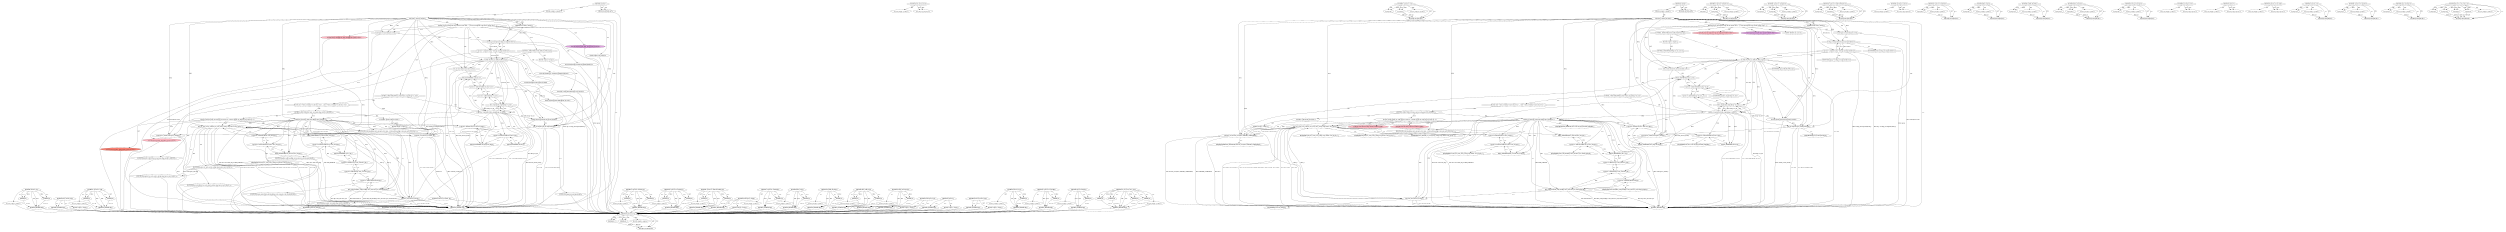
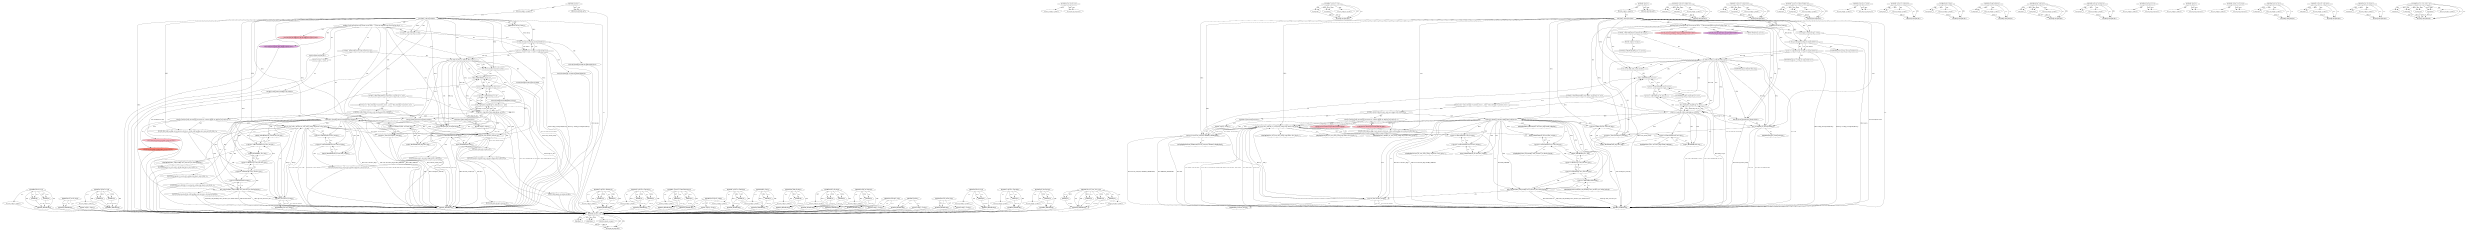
edge "(LITERAL,0,umount_tree(mnt, 0))" -> "(IDENTIFIER,mnt,umount_tree(mnt, 0))": now "(umount_tree,umount_tree(mnt, 0))" -> "(IDENTIFIER,mnt,umount_tree(mnt, 0))"
